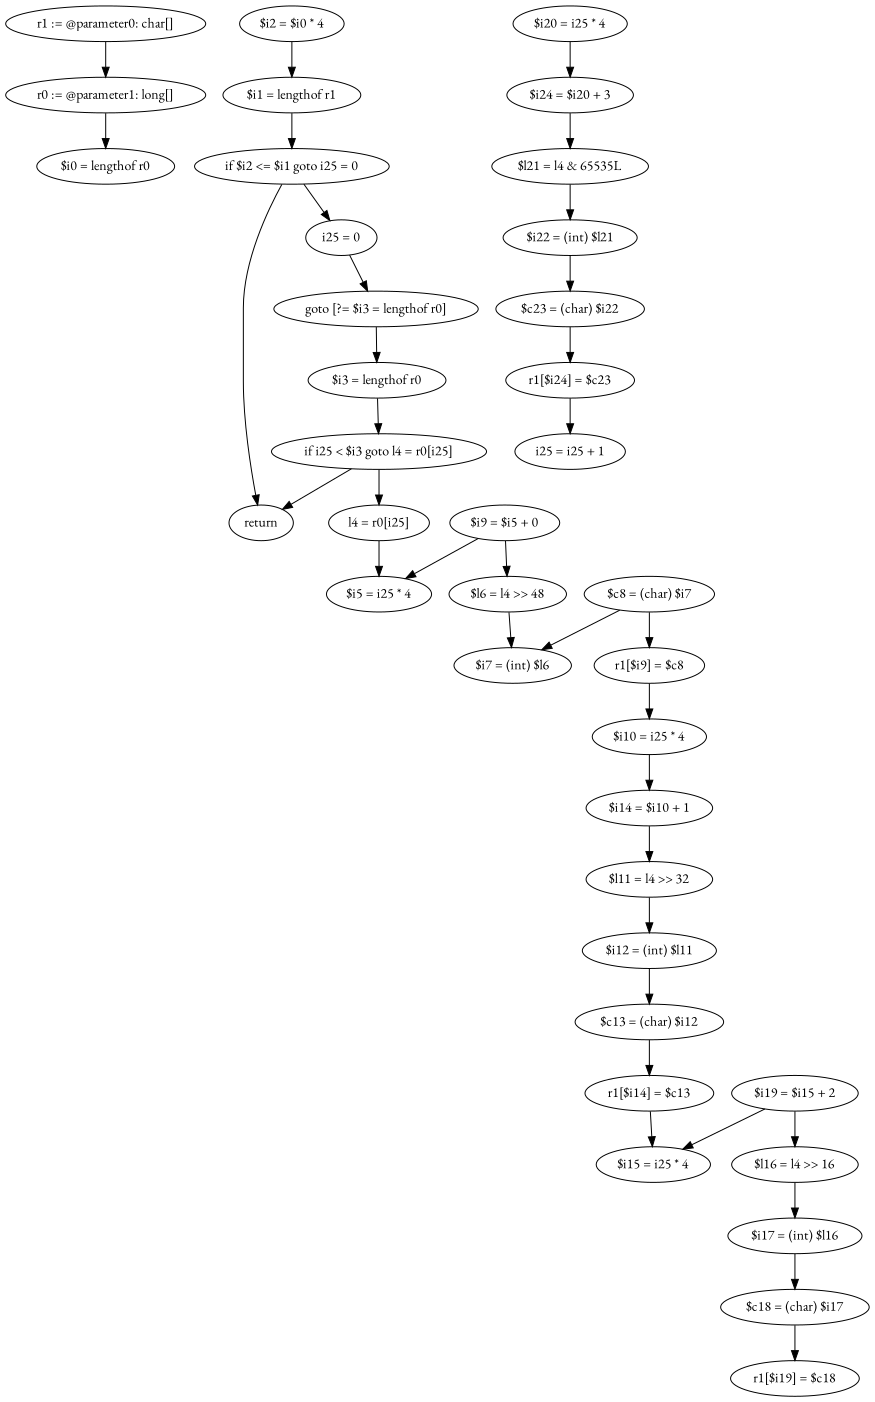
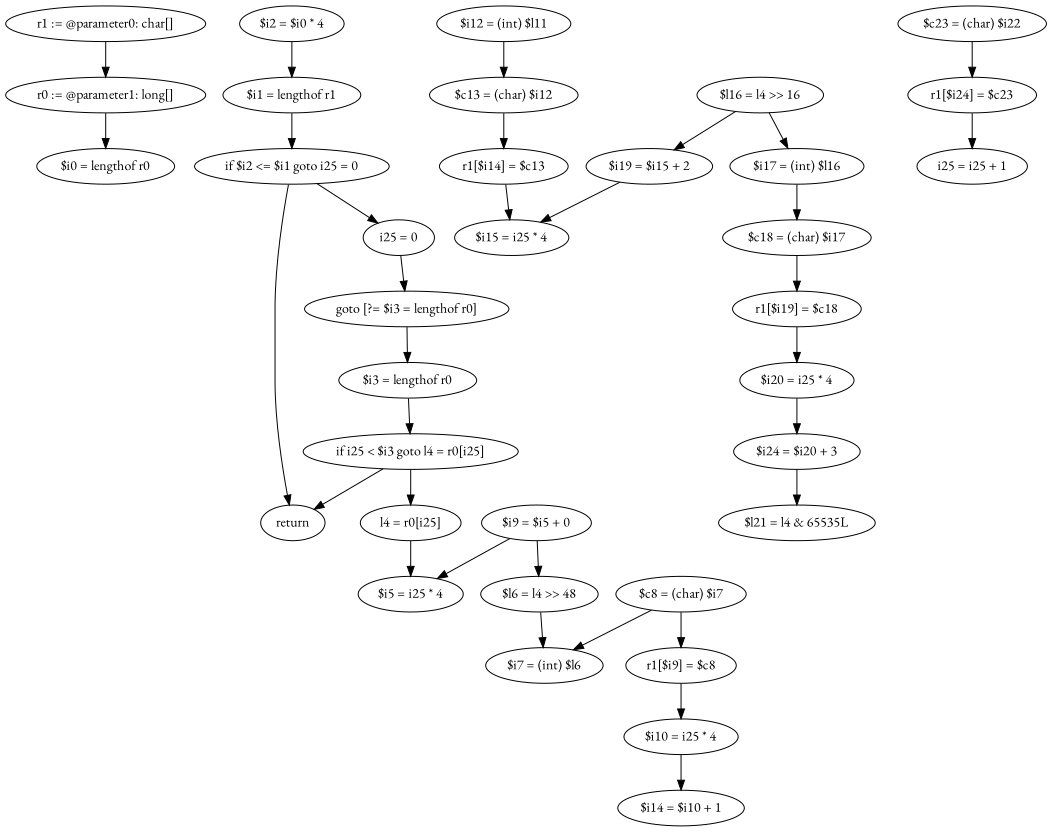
node "$i22 = (int) $l21": removed
edge "r1[$i19] = $c18" -> "$i20 = i25 * 4": added
node "$l11 = l4 >> 32": removed
edge "$i19 = $i15 + 2" -> "$l16 = l4 >> 16": reversed
